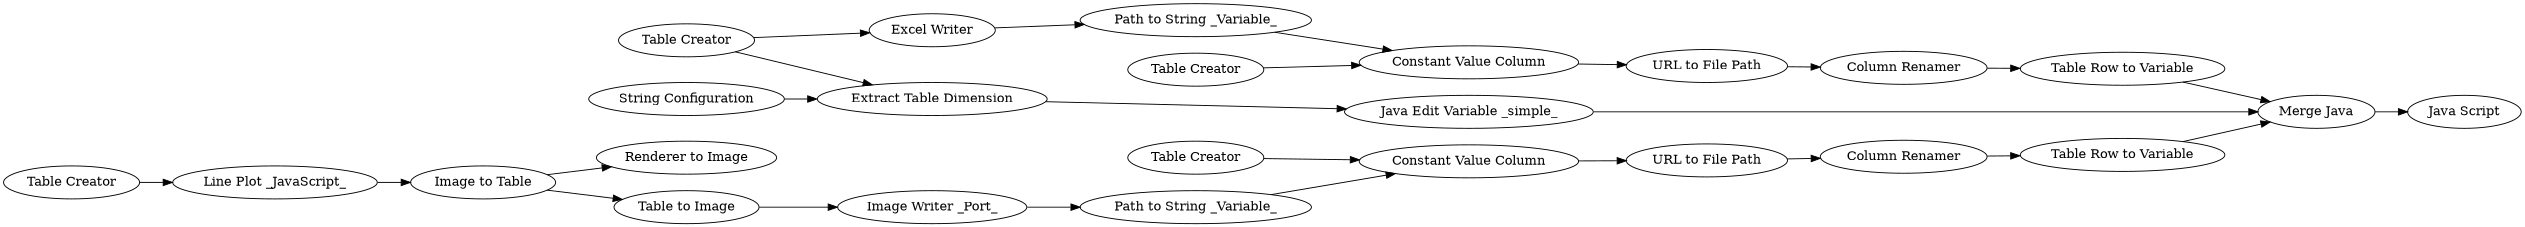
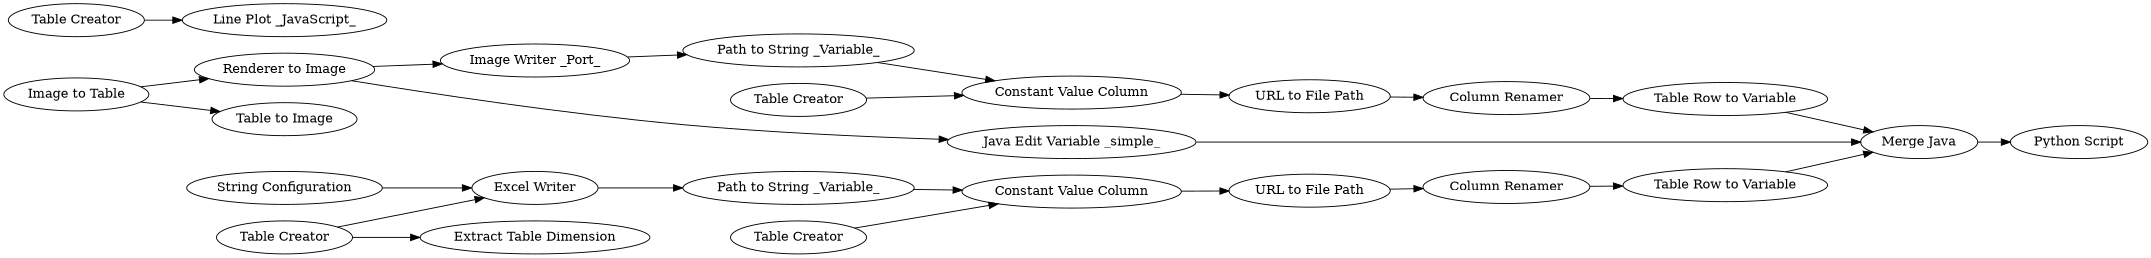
edge "String Configuration" -> "Extract Table Dimension": now "String Configuration" -> "Excel Writer"
edge "Extract Table Dimension" -> "Java Edit Variable _simple_": now "Renderer to Image" -> "Java Edit Variable _simple_"
node "Java Script": label "Java Script" -> "Python Script"
edge "Line Plot _JavaScript_" -> "Image to Table": removed
edge "Table to Image" -> "Image Writer _Port_": now "Renderer to Image" -> "Image Writer _Port_"
